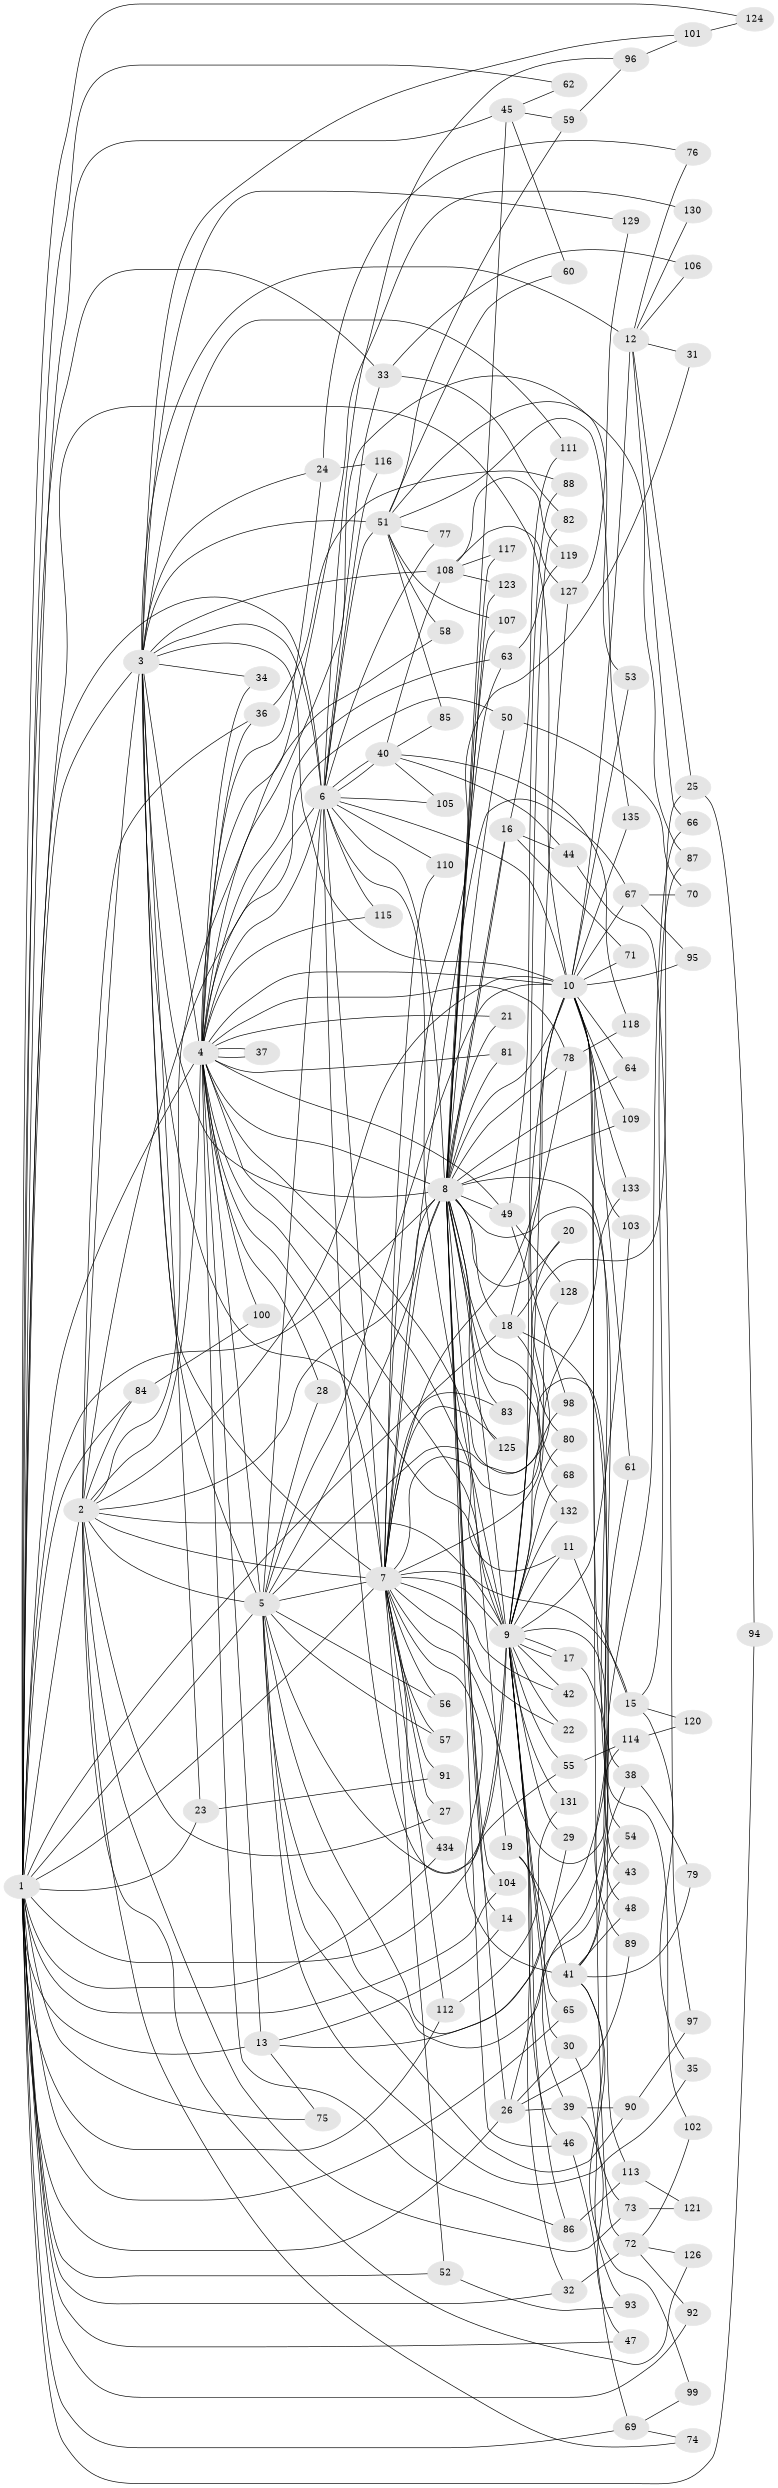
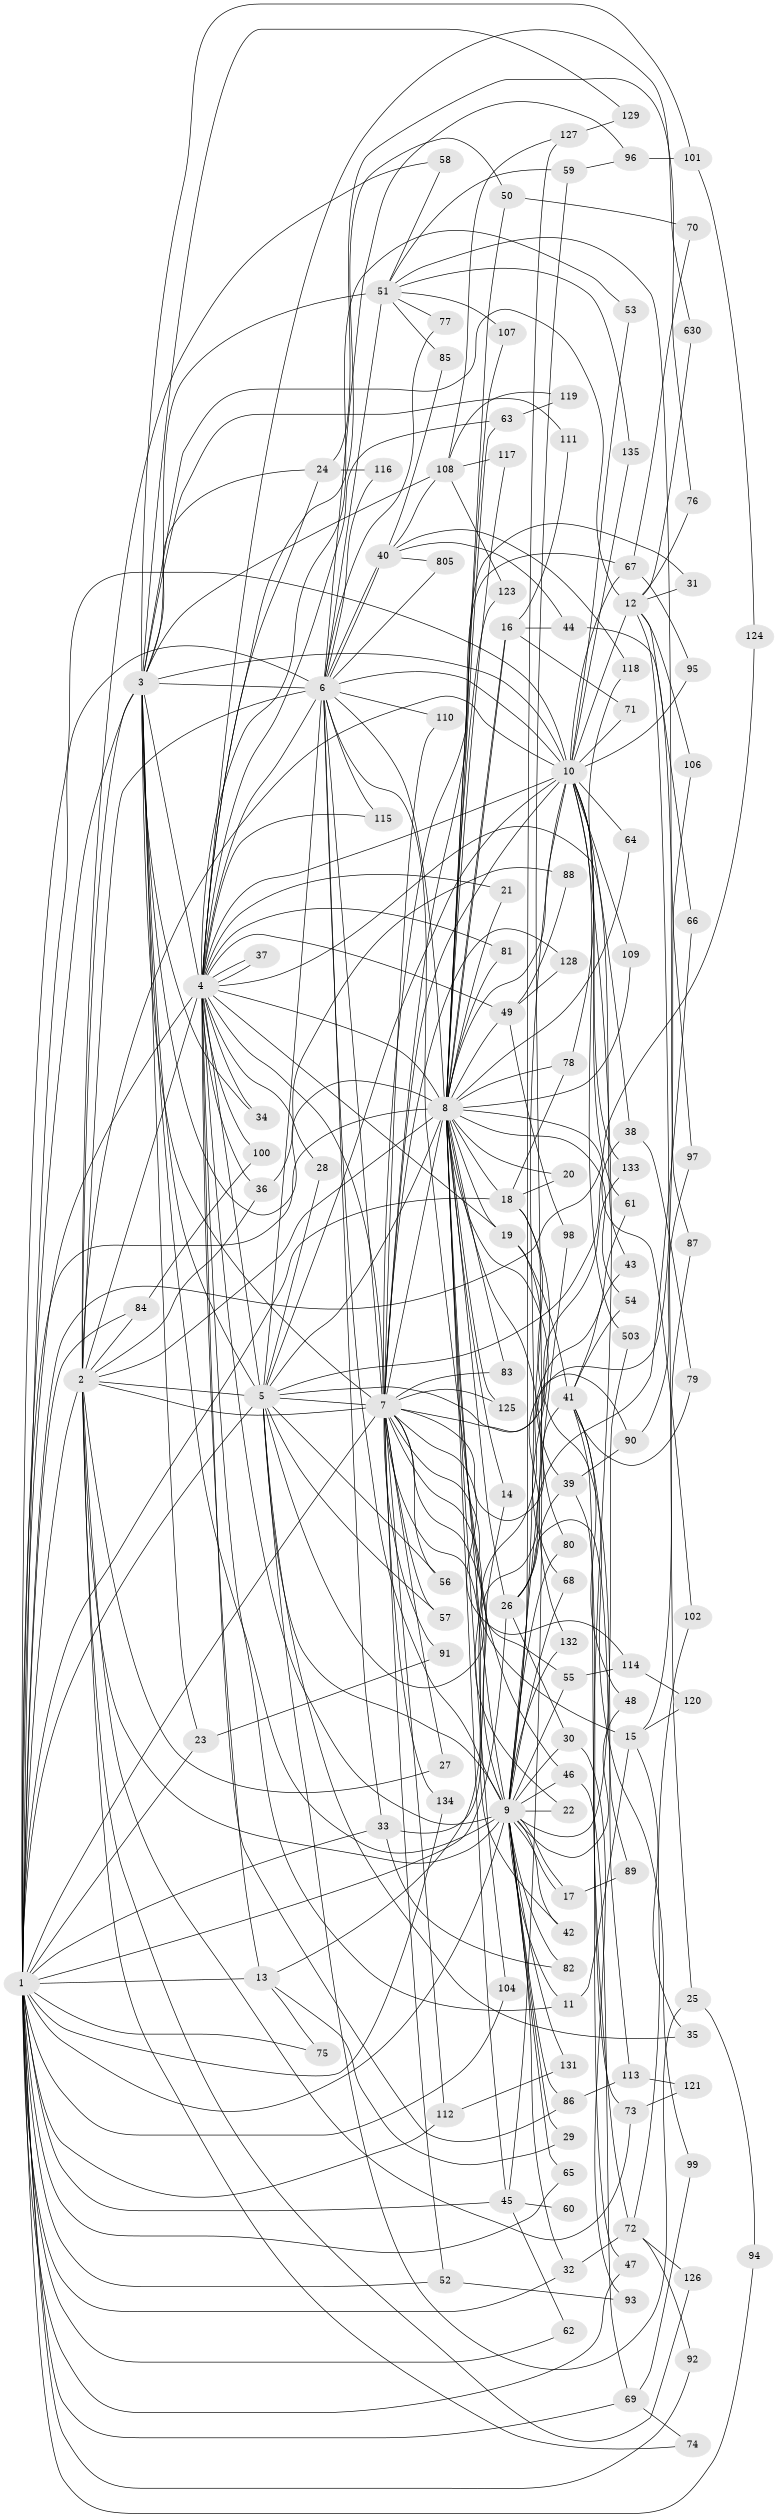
node "130": label "130" -> "630"
edge "60" -- "51": removed
node "105": label "105" -> "805"
edge "4" -- "78": now "4" -- "19"
node "103": label "103" -> "503"
node "434": label "434" -> "134"
